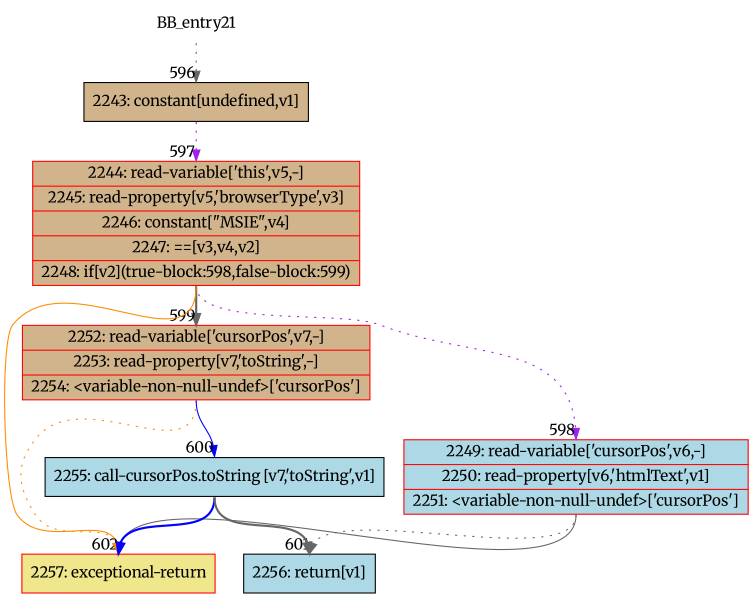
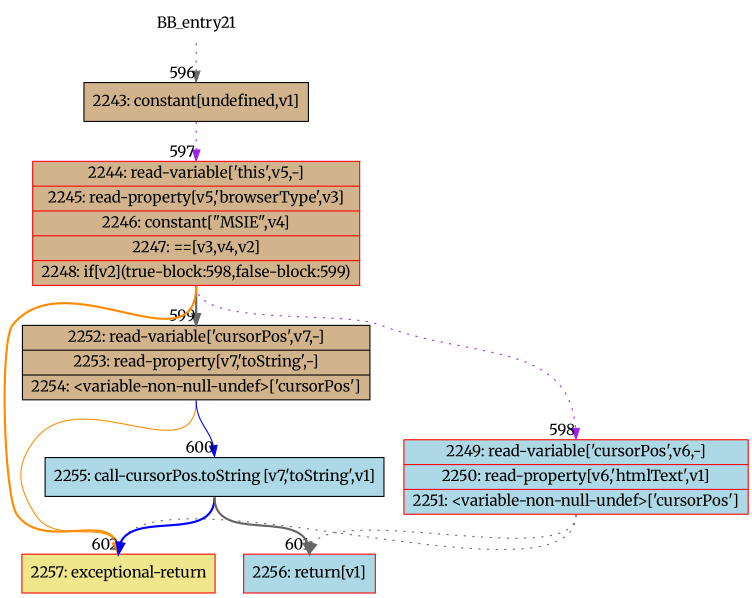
node "2252: read-variable['cursorPos',v7,-]": color red -> black
edge "2244: read-variable['this',v5,-]" -> "2257: exceptional-return": style solid -> bold
edge "2252: read-variable['cursorPos',v7,-]" -> "2257: exceptional-return": style dotted -> solid
edge "2249: read-variable['cursorPos',v6,-]" -> "2257: exceptional-return": style solid -> dotted
node "2256: return[v1]": color black -> red
